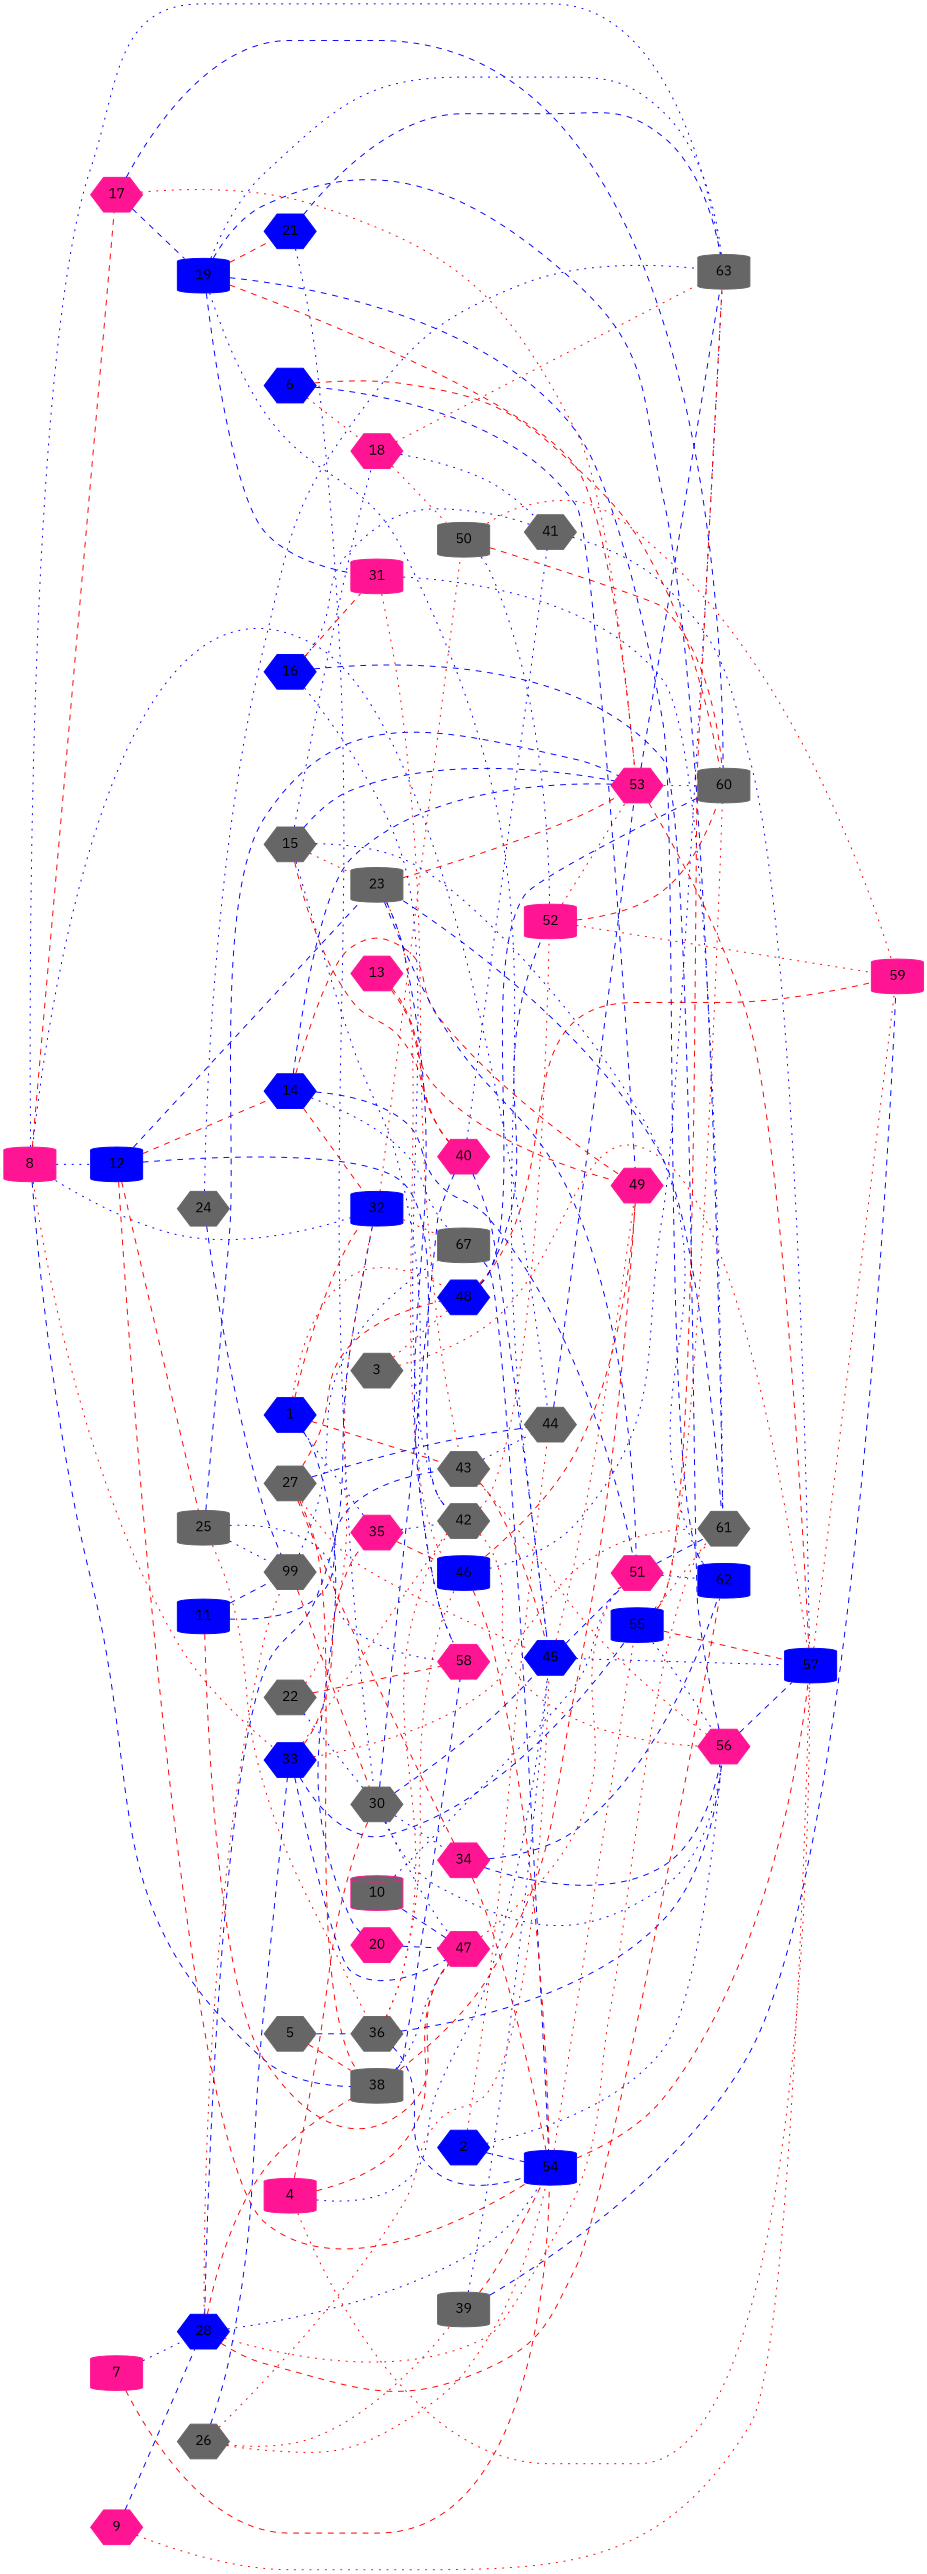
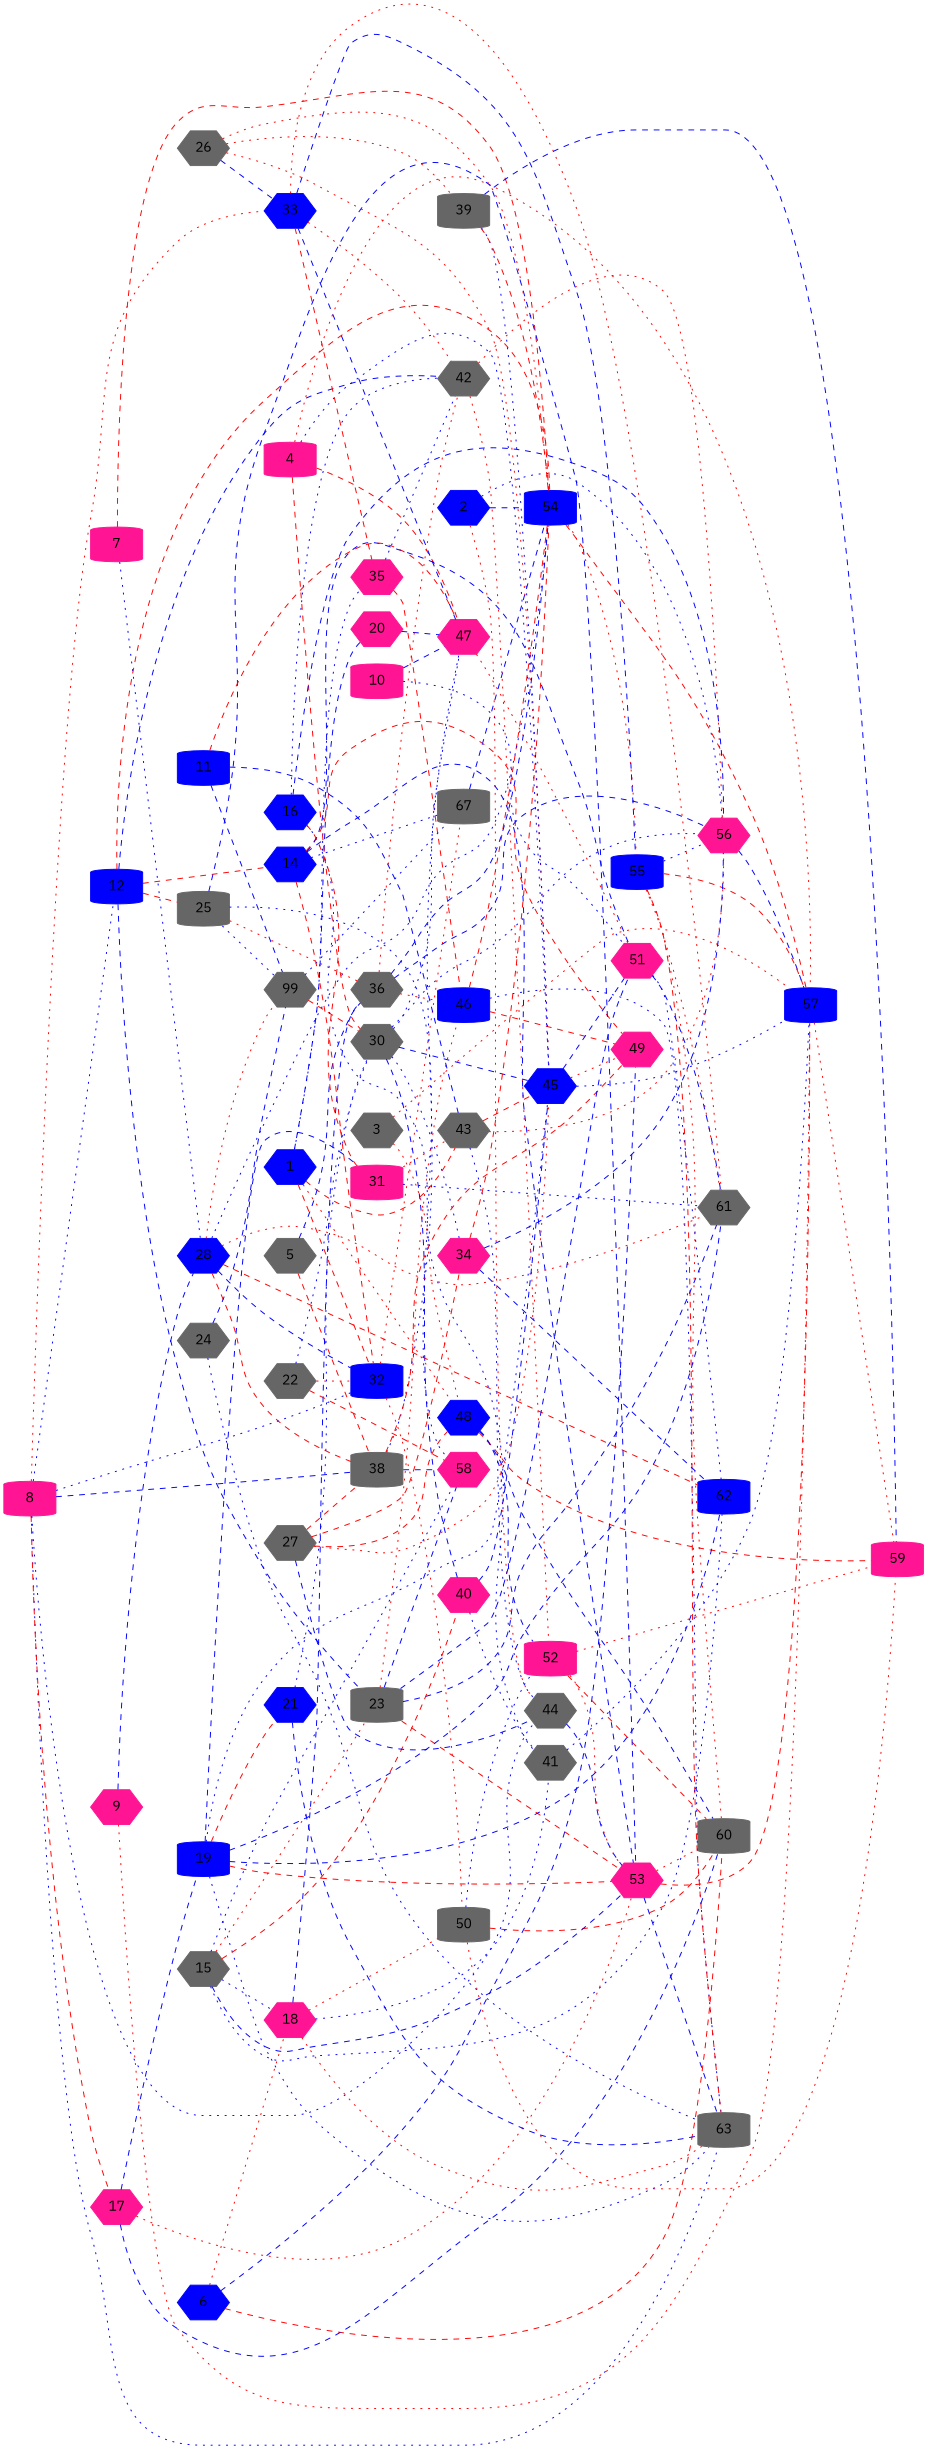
node "13": removed
edge "36" -- "18": added
node "10": fillcolor gray40 -> deeppink
